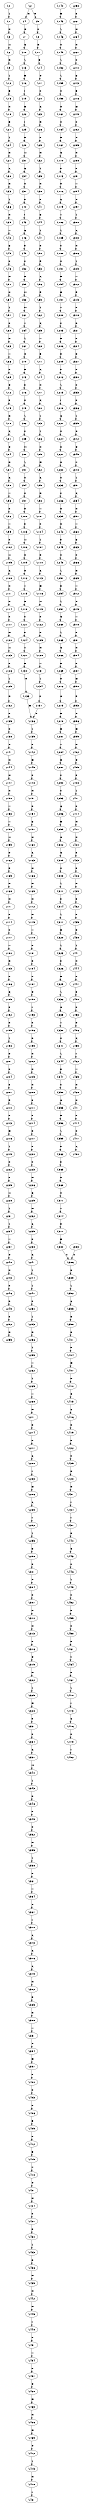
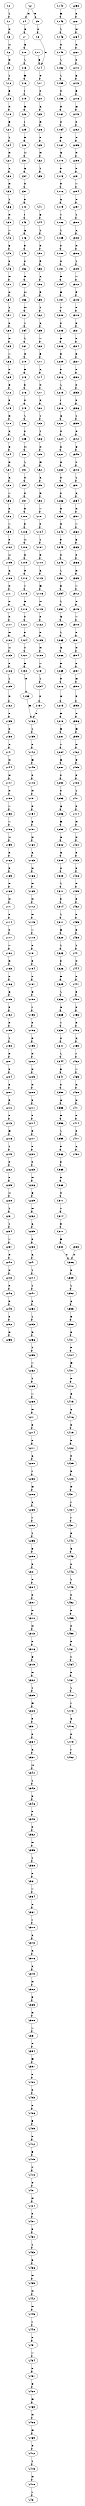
edge "S8" -> "S11": now "S8" -> "S14"
node "S38": removed
